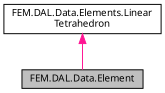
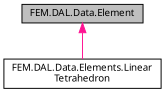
edge "FEM.DAL.Data.Element" -> "FEM.DAL.Data.Elements.Linear Tetrahedron": reversed
